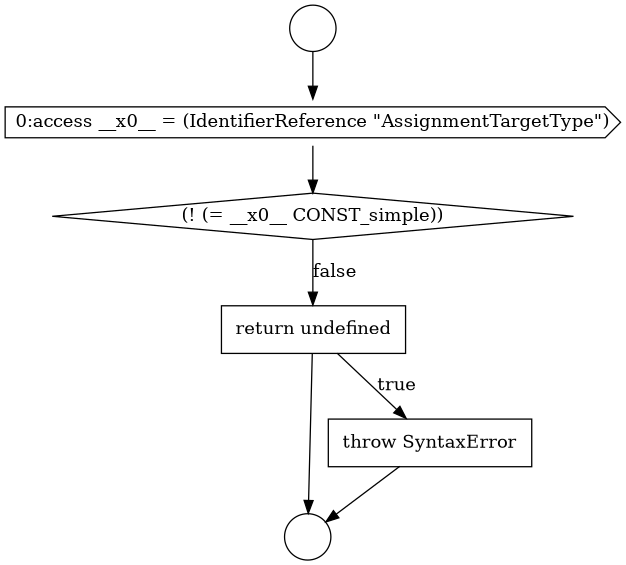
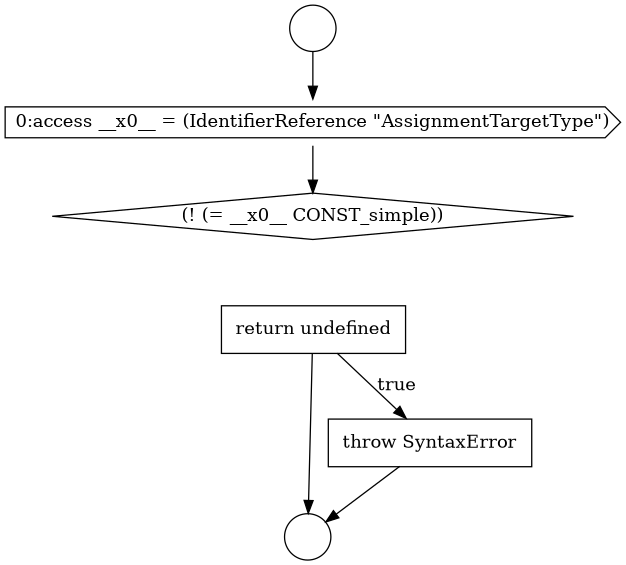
edge "(! (= __x0__ CONST_simple))" -> "return undefined": removed, label "false"
